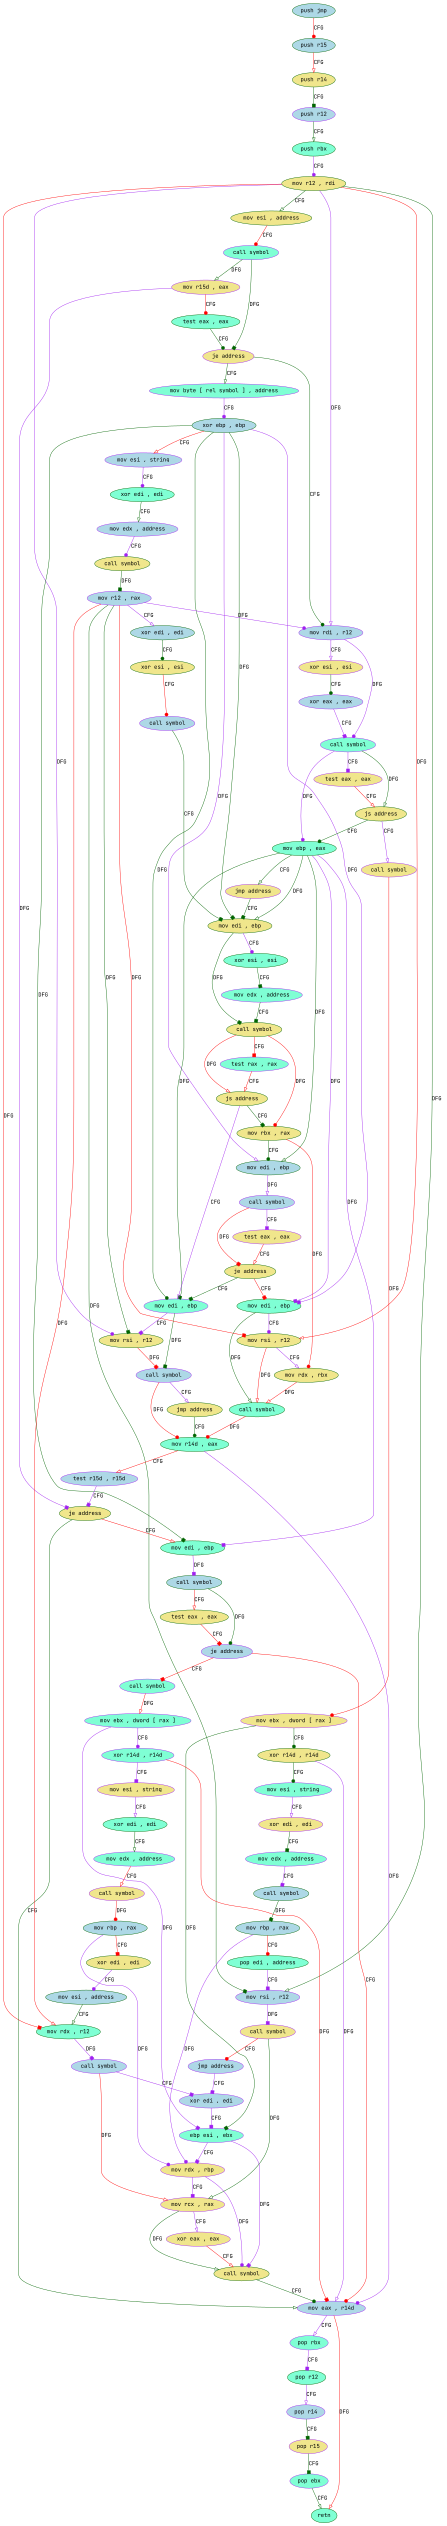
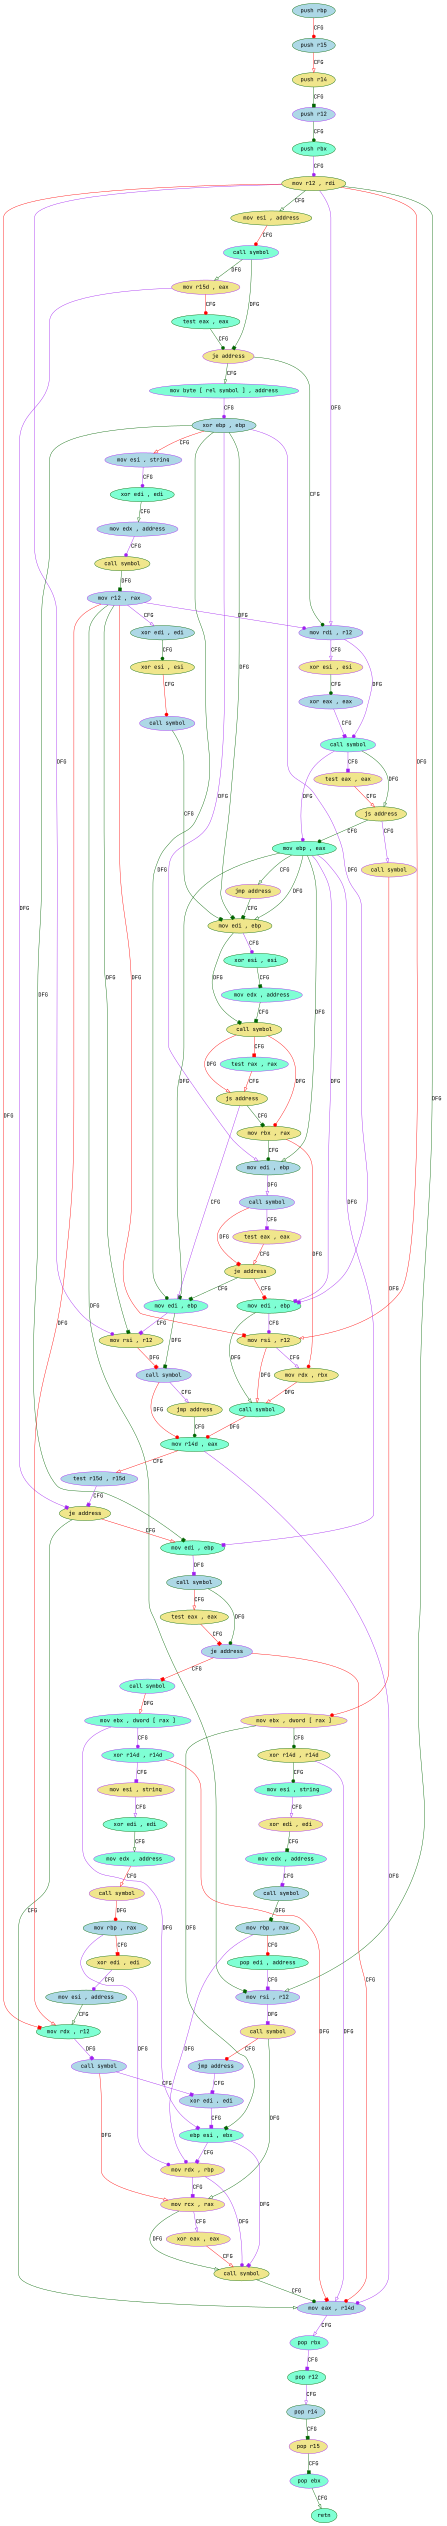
node "push jmp": label "push jmp" -> "push rbp"
edge "push r12" -> "push rbx": arrowhead onormal -> dot
edge "mov eax , r14d" -> "retn": removed, label "DFG"
node "pop r14": color purple -> darkgreen
